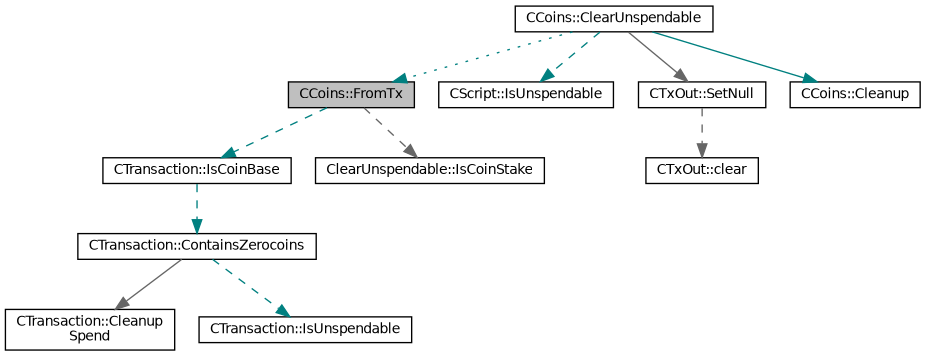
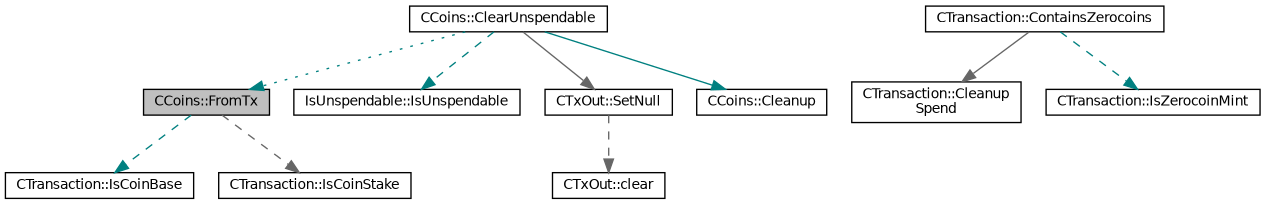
node "CScript::IsUnspendable": label "CScript::IsUnspendable" -> "IsUnspendable::IsUnspendable"
node "ClearUnspendable::IsCoinStake": label "ClearUnspendable::IsCoinStake" -> "CTransaction::IsCoinStake"
edge "CTransaction::IsCoinBase" -> "CTransaction::ContainsZerocoins": removed
node "CTransaction::IsUnspendable": label "CTransaction::IsUnspendable" -> "CTransaction::IsZerocoinMint"
